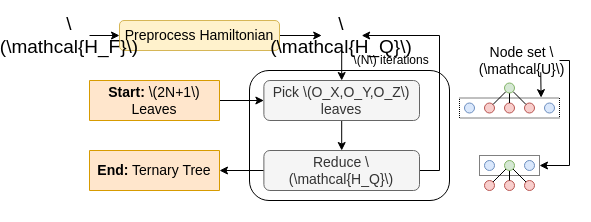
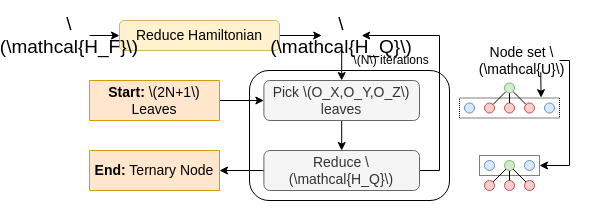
node "Preprocess Hamiltonian": label "Preprocess Hamiltonian" -> "Reduce Hamiltonian"
node "End: Ternary Tree": label "End: Ternary Tree" -> "End: Ternary Node"
